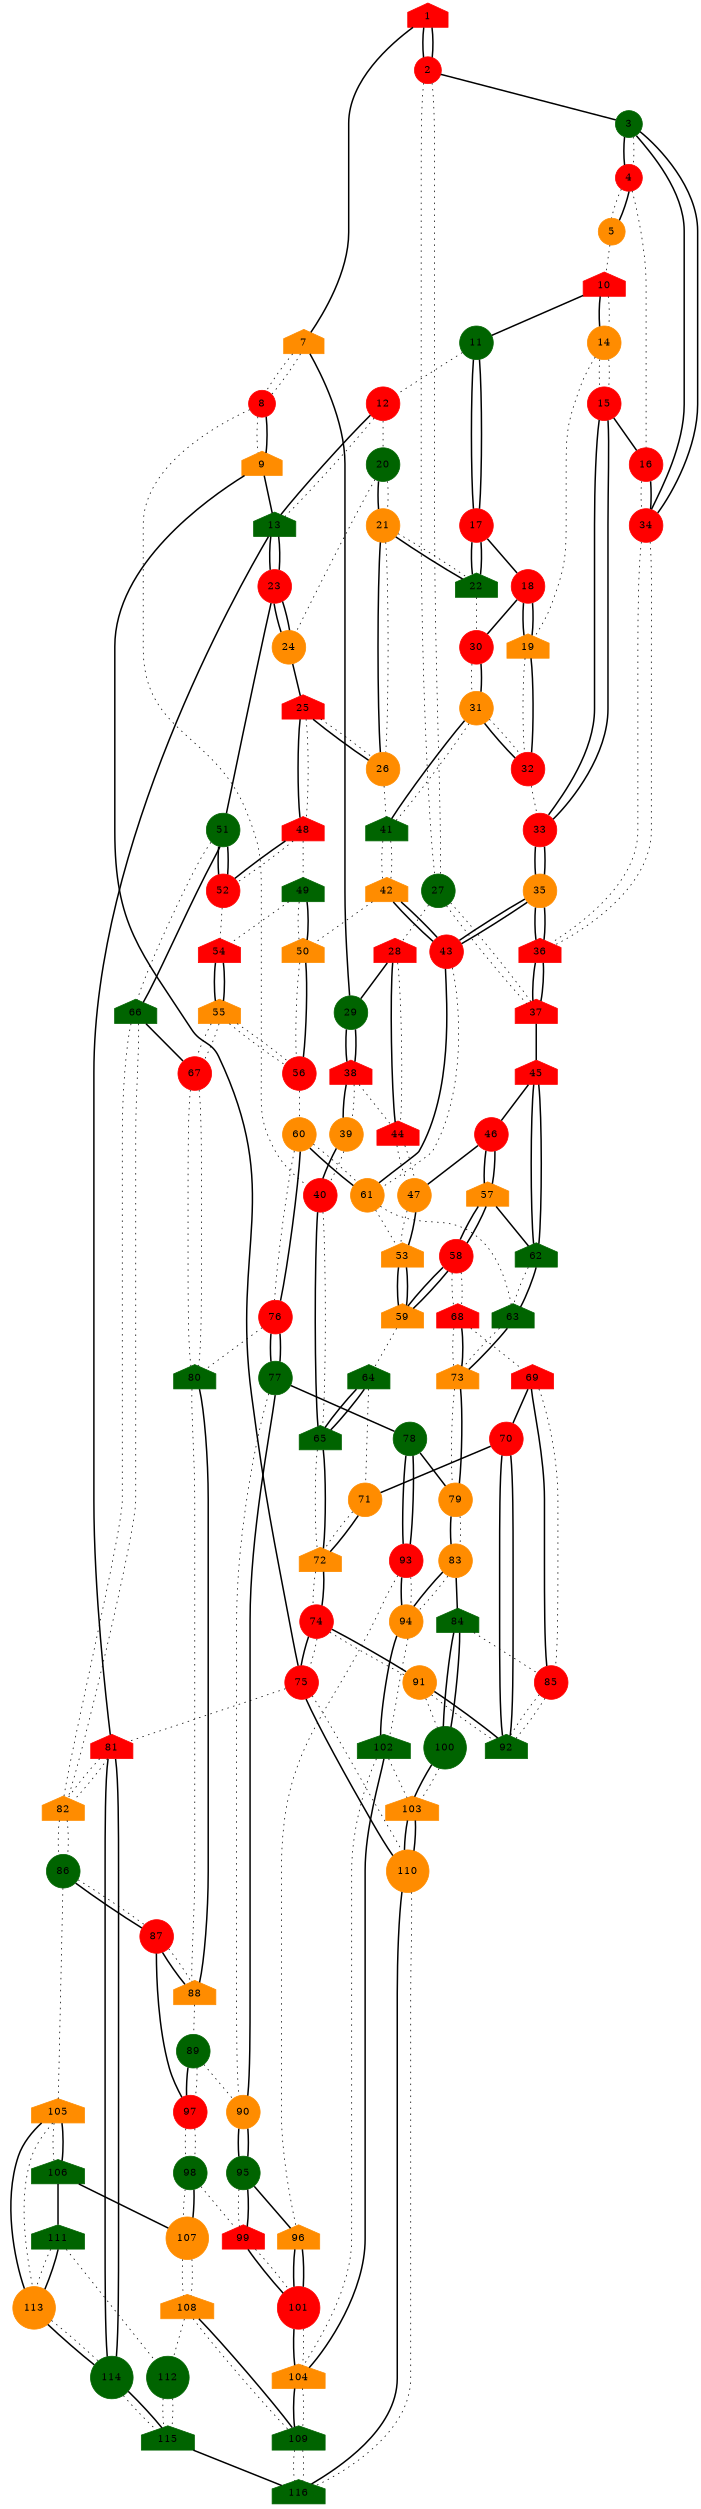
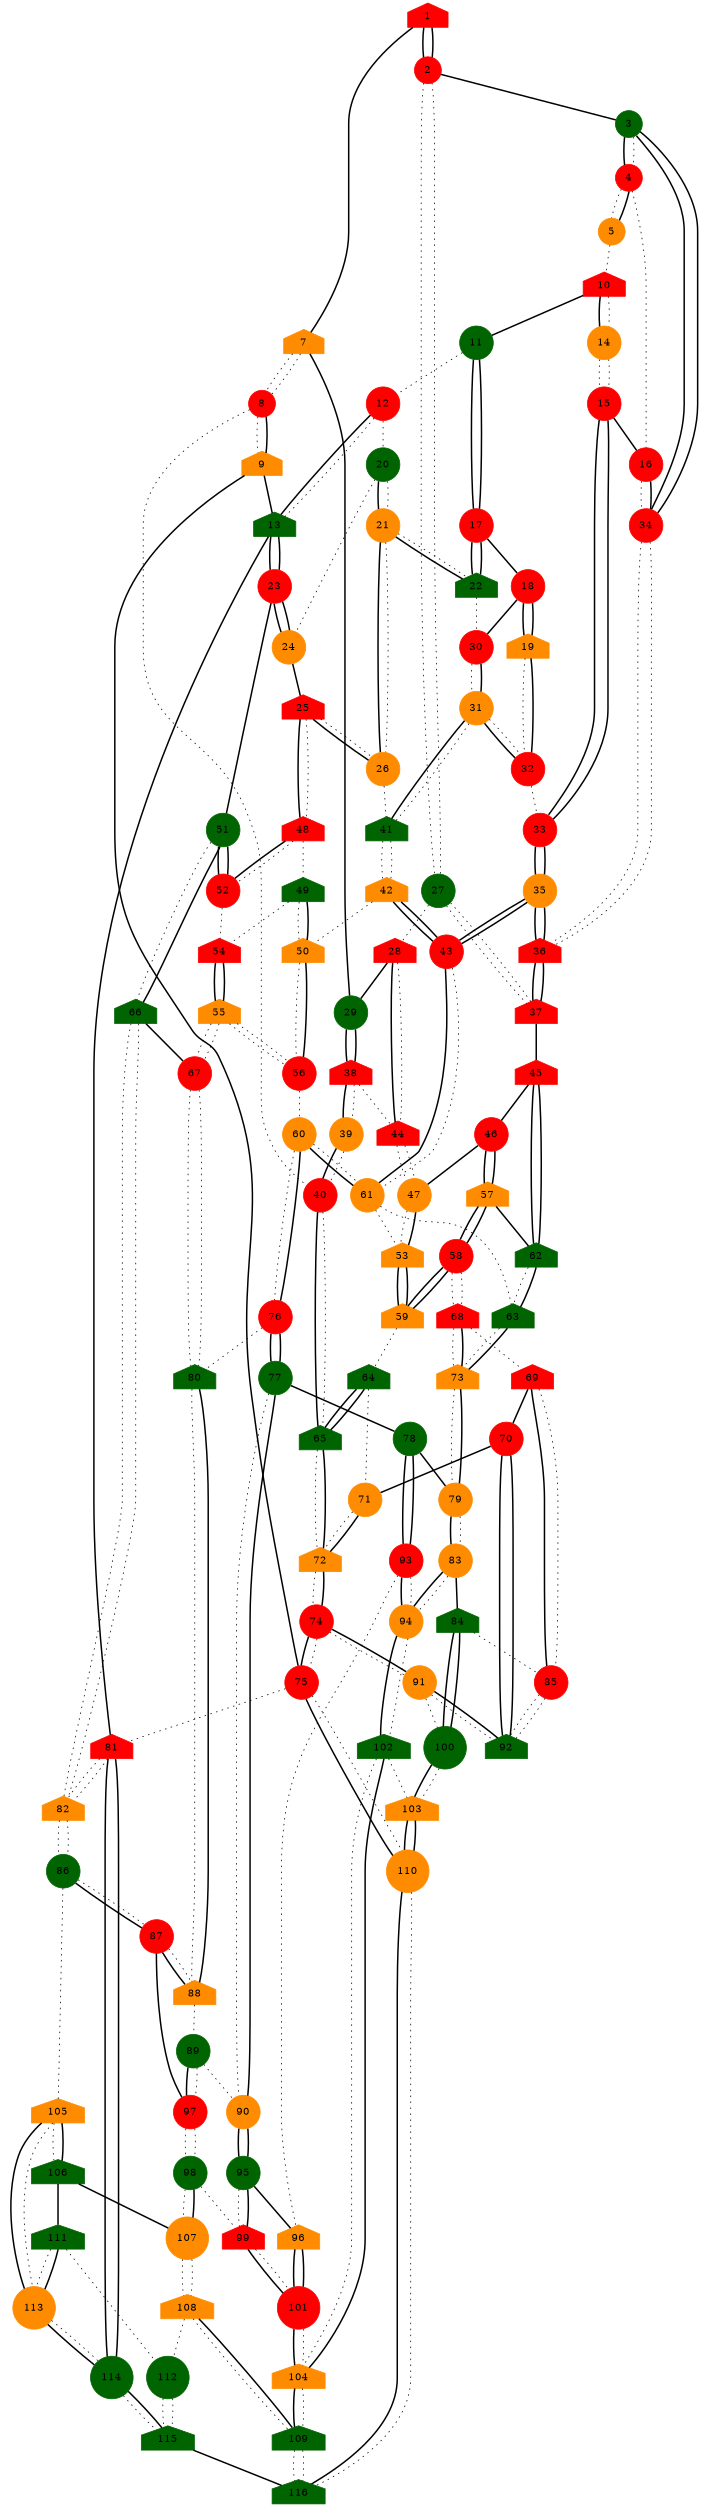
edge "14" -- "19": removed
